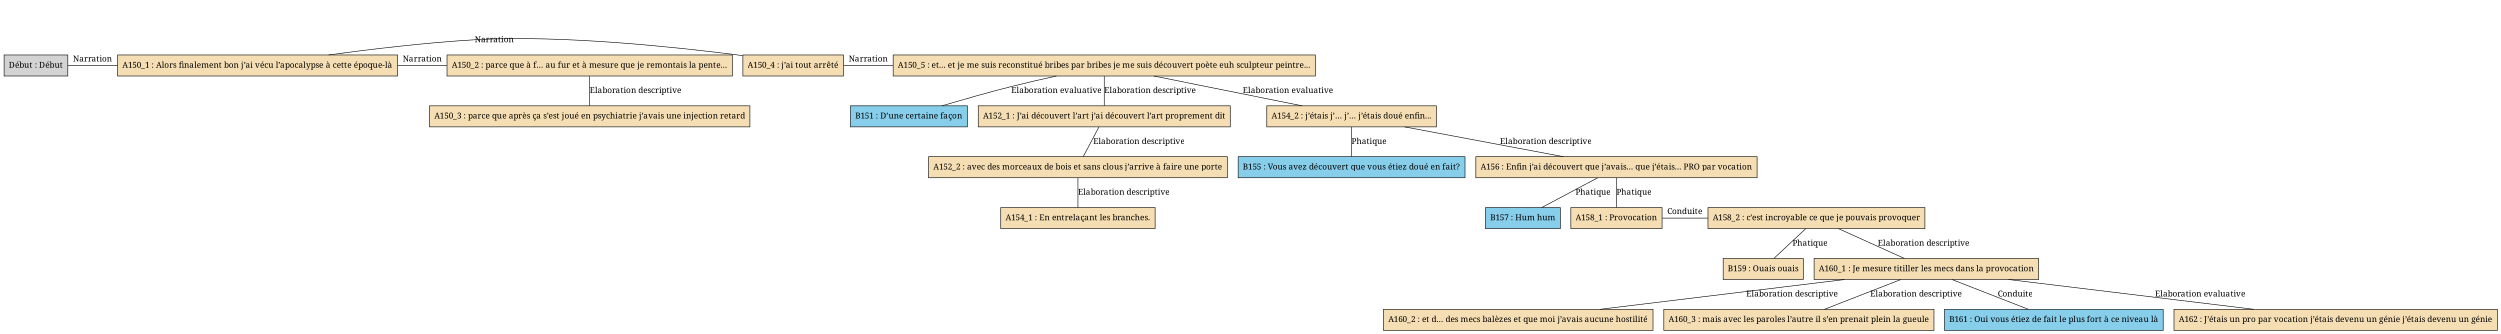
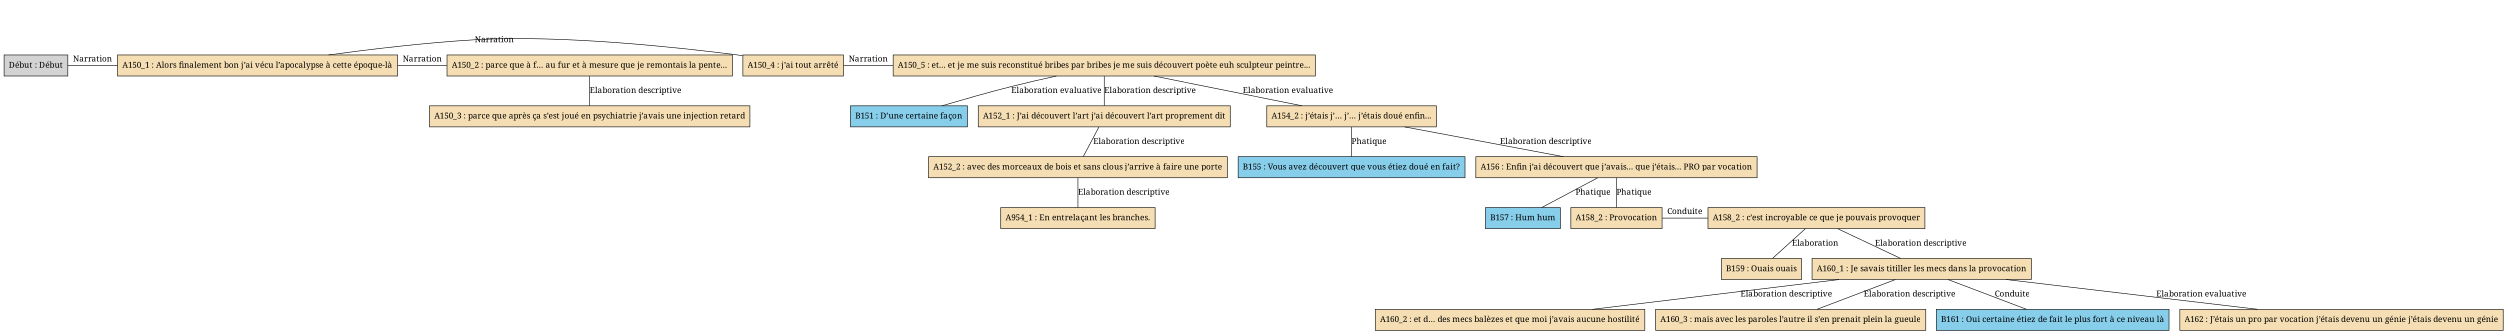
node "A154_1 : En entrelaçant les branches.": label "A154_1 : En entrelaçant les branches." -> "A954_1 : En entrelaçant les branches."
node "A158_1 : Provocation": label "A158_1 : Provocation" -> "A158_2 : Provocation"
edge "A158_2 : c’est incroyable ce que je pouvais provoquer" -- "B159 : Ouais ouais": label "Phatique" -> "Elaboration"
node "A160_1 : Je mesure titiller les mecs dans la provocation": label "A160_1 : Je mesure titiller les mecs dans la provocation" -> "A160_1 : Je savais titiller les mecs dans la provocation"
node "B161 : Oui vous étiez de fait le plus fort à ce niveau là": label "B161 : Oui vous étiez de fait le plus fort à ce niveau là" -> "B161 : Oui certaine étiez de fait le plus fort à ce niveau là"
